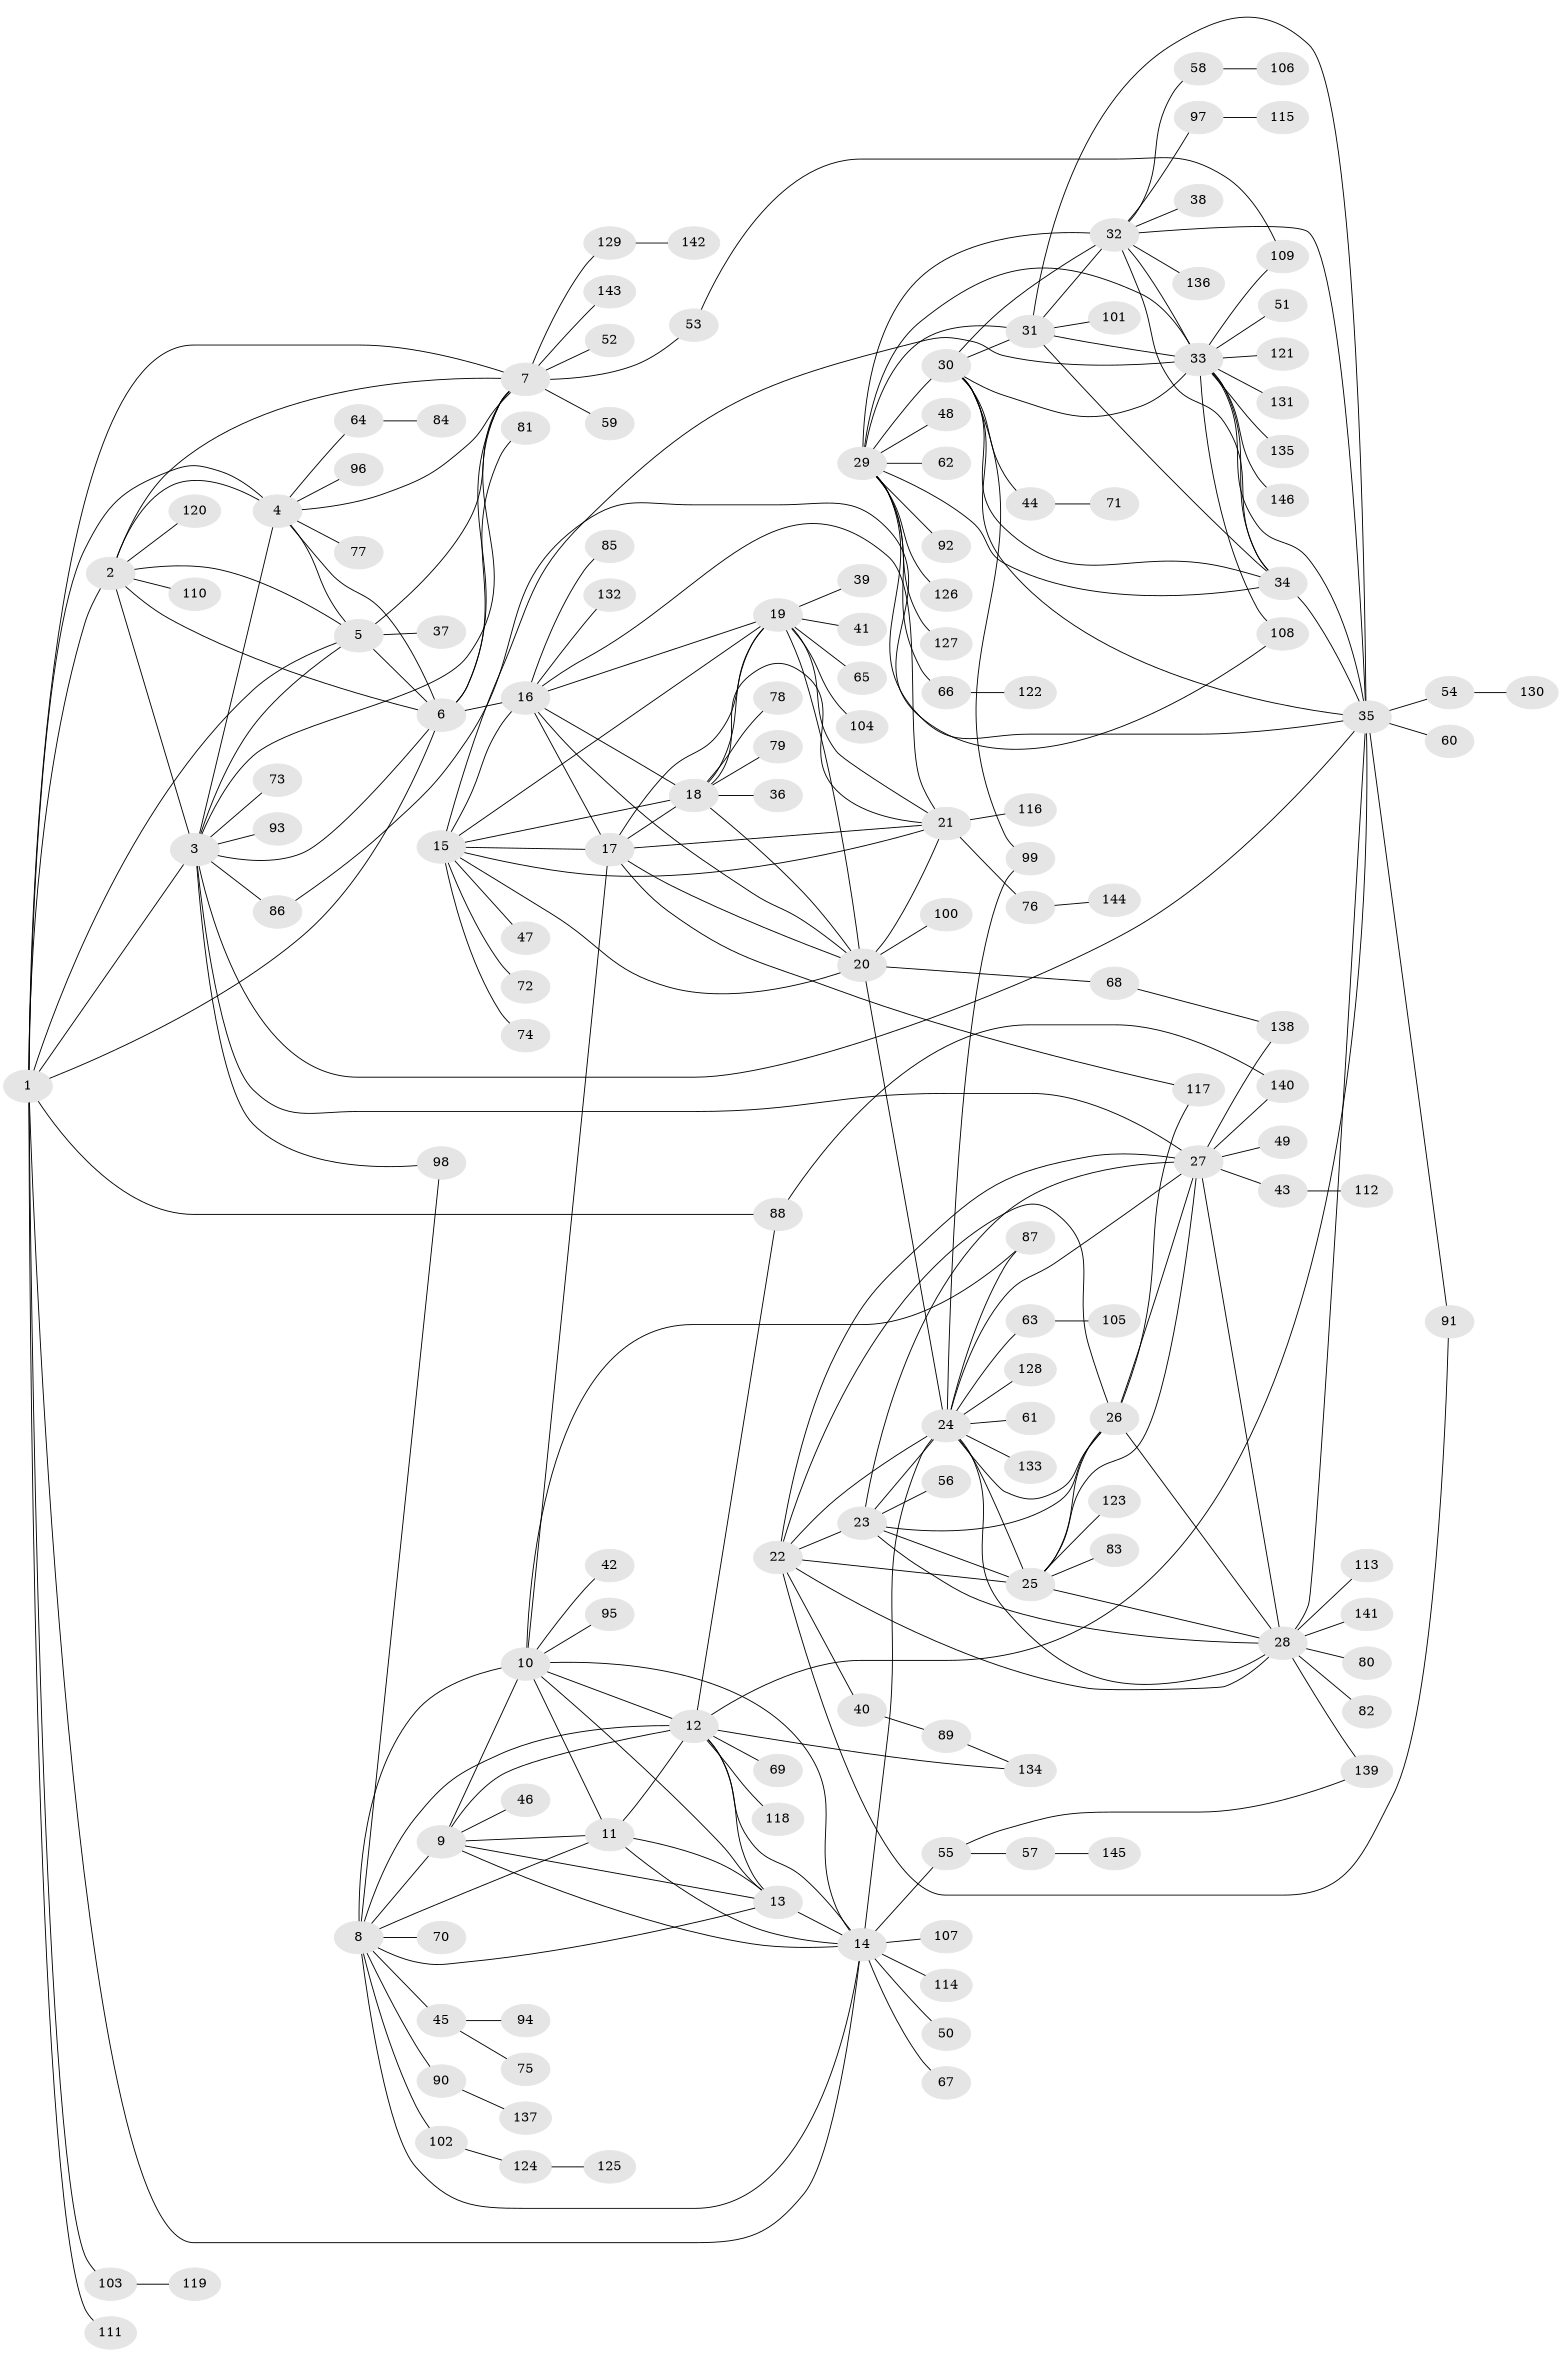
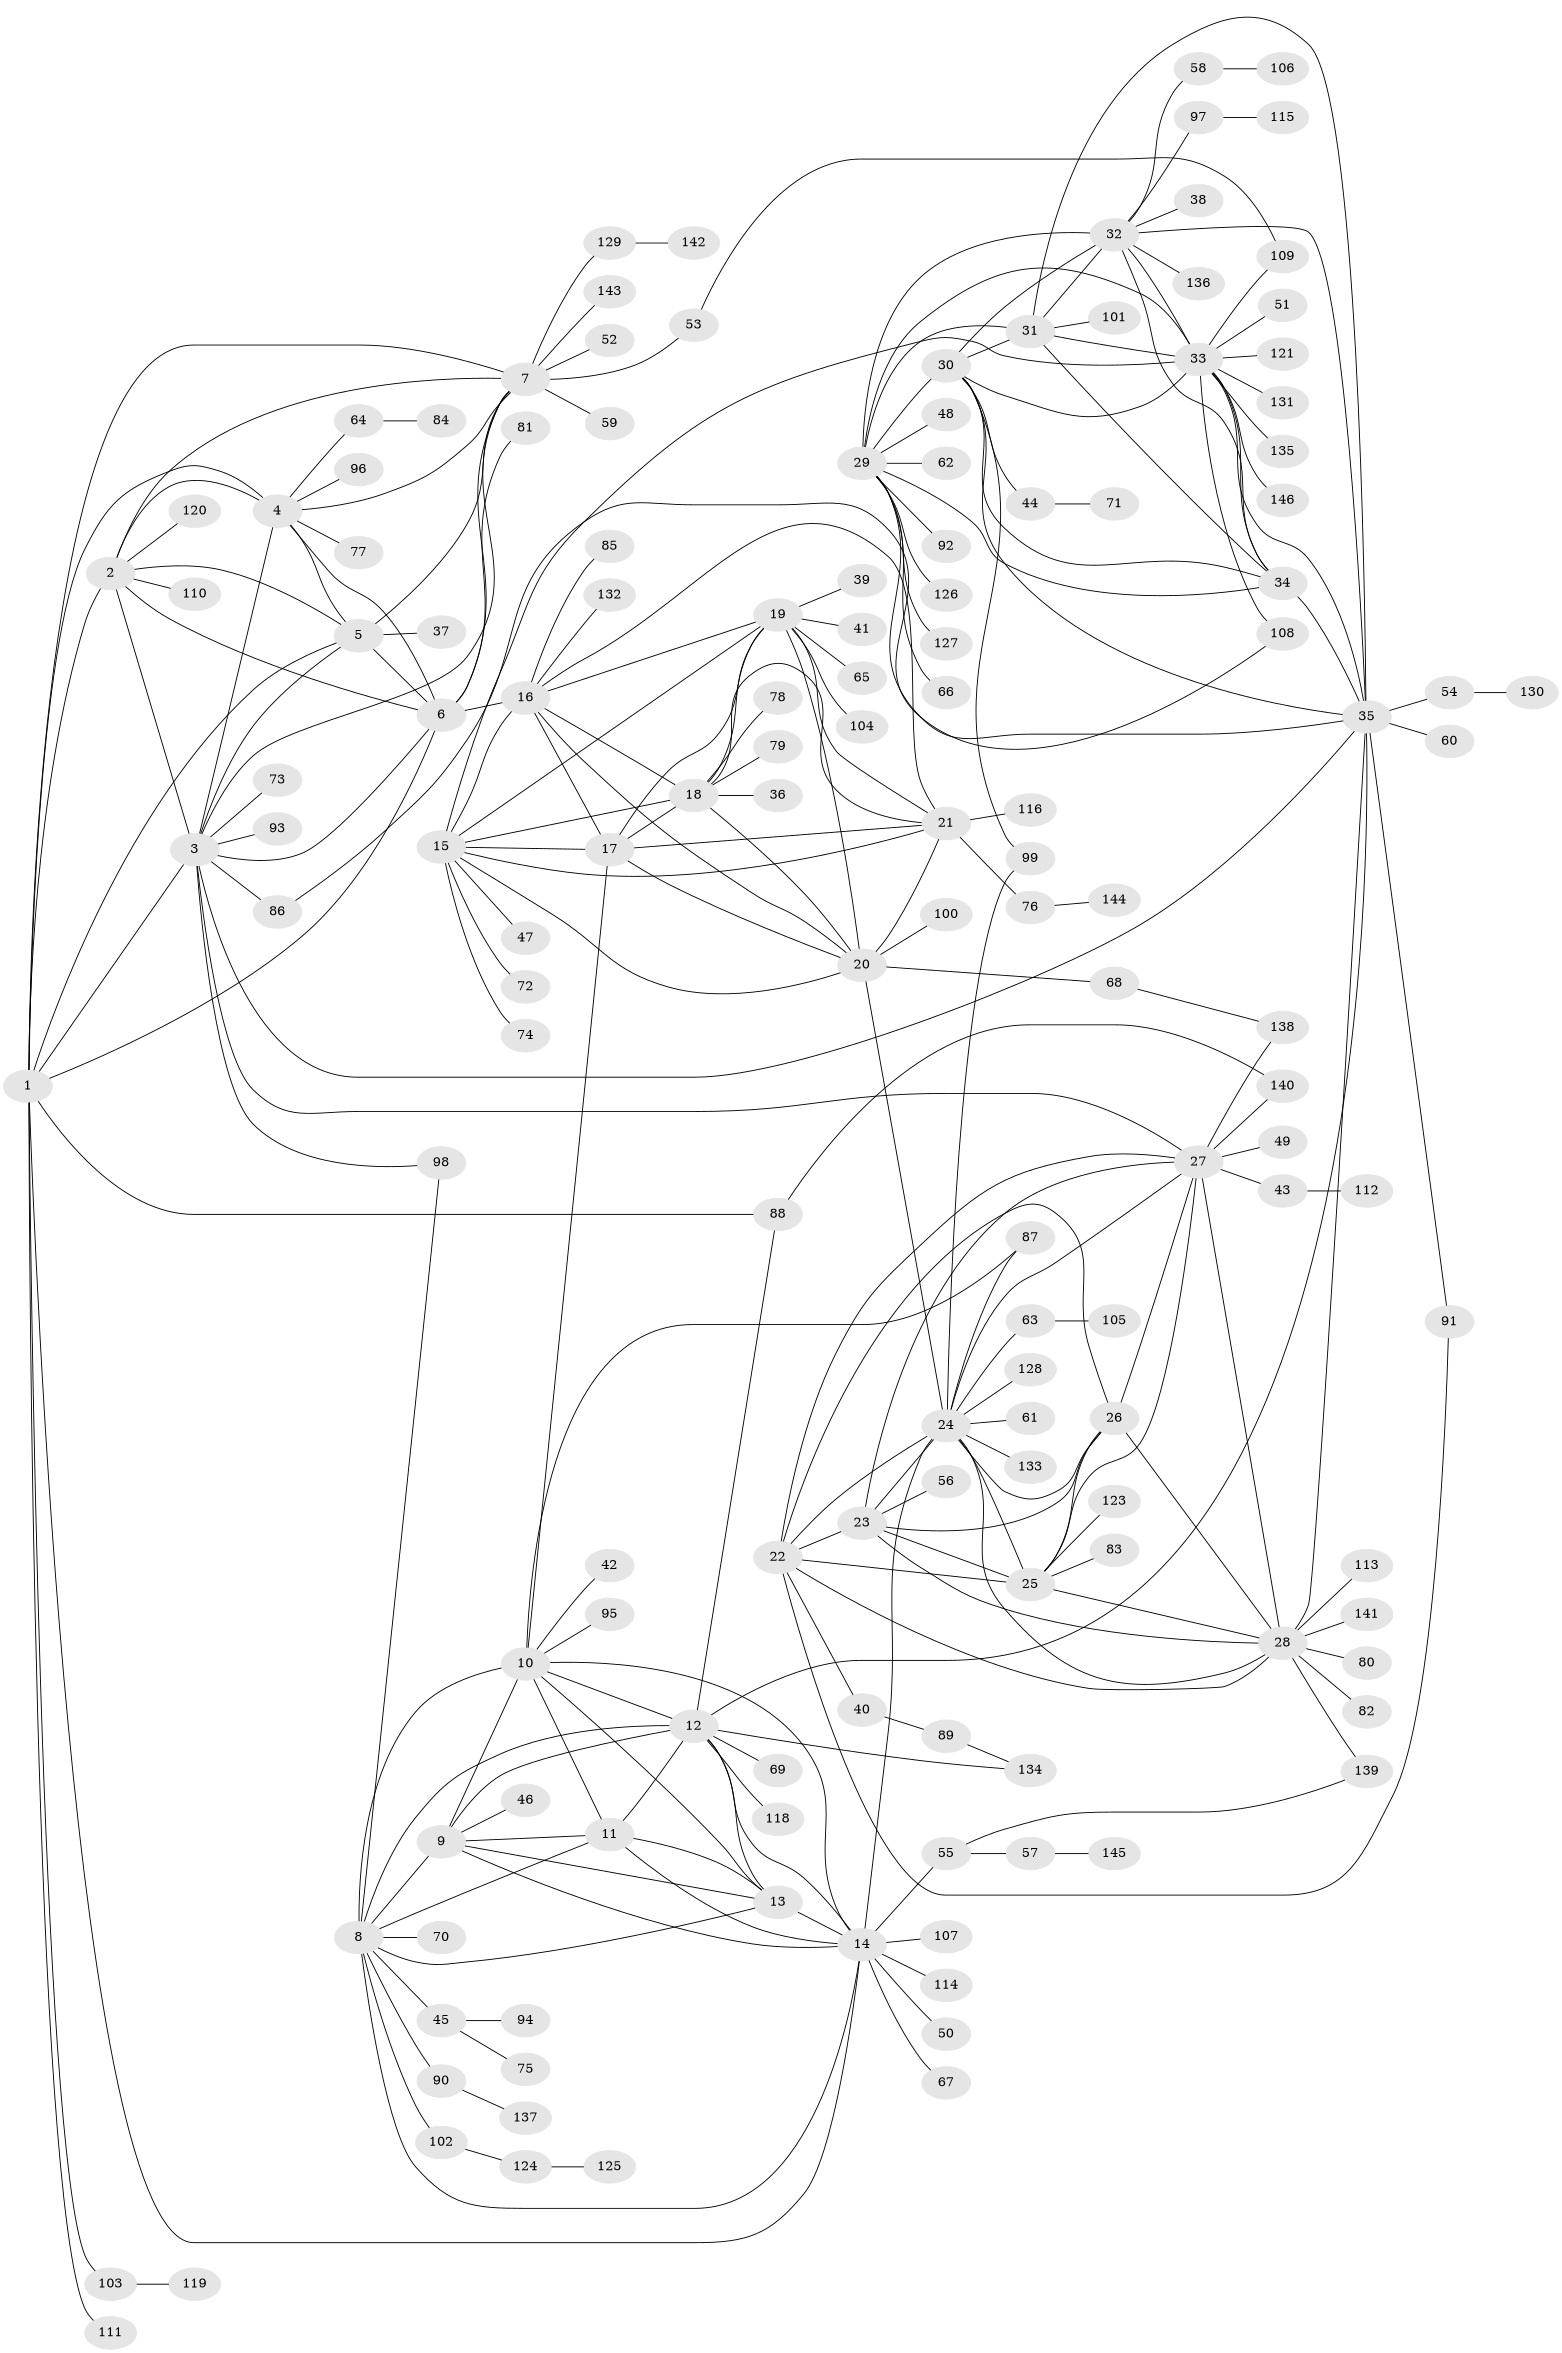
node "122": removed
node "117": removed
